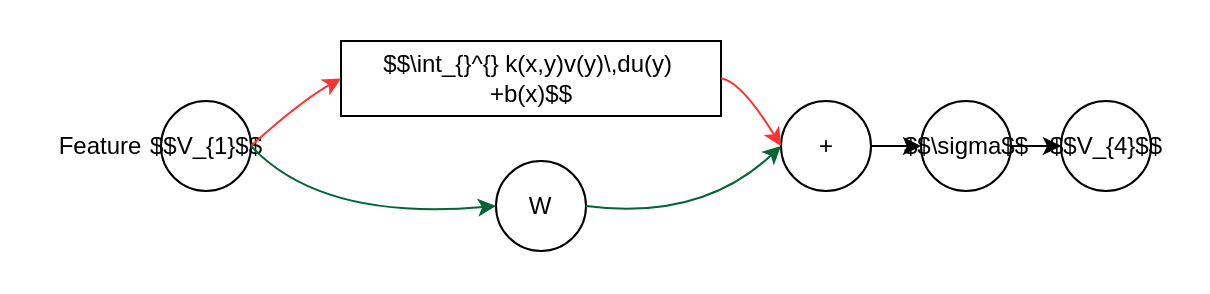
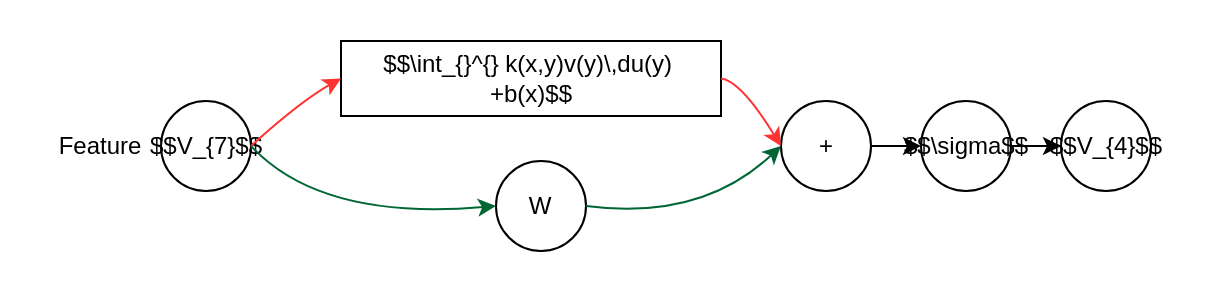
node "$$V_{1}$$": label "$$V_{1}$$" -> "$$V_{7}$$"
